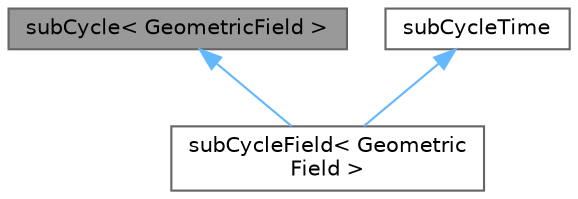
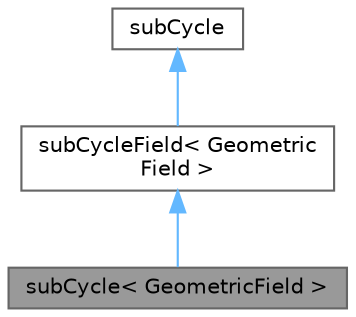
node "subCycleTime": label "subCycleTime" -> "subCycle"
edge "subCycleField< Geometric Field >" -> "subCycle< GeometricField >": reversed
